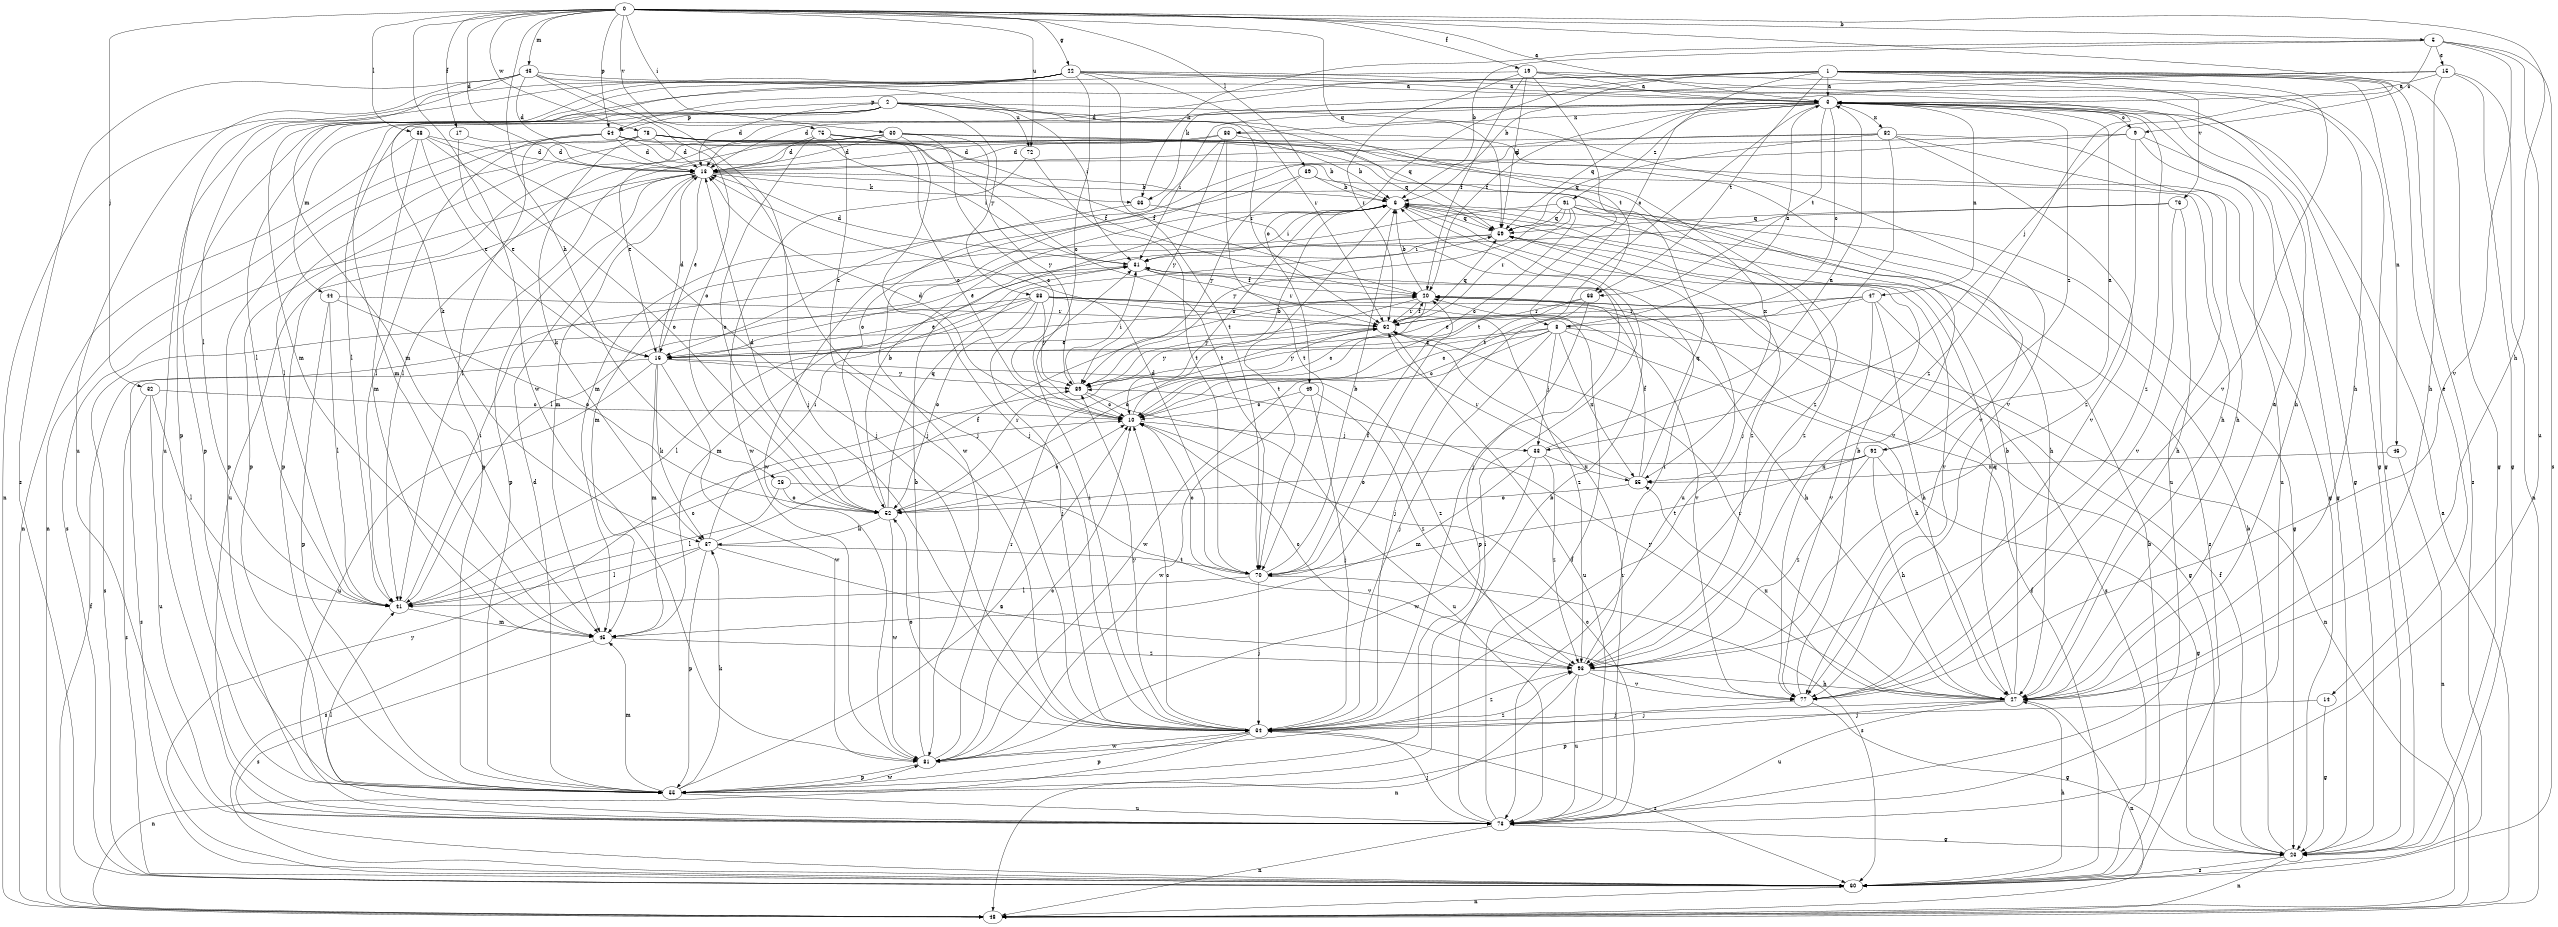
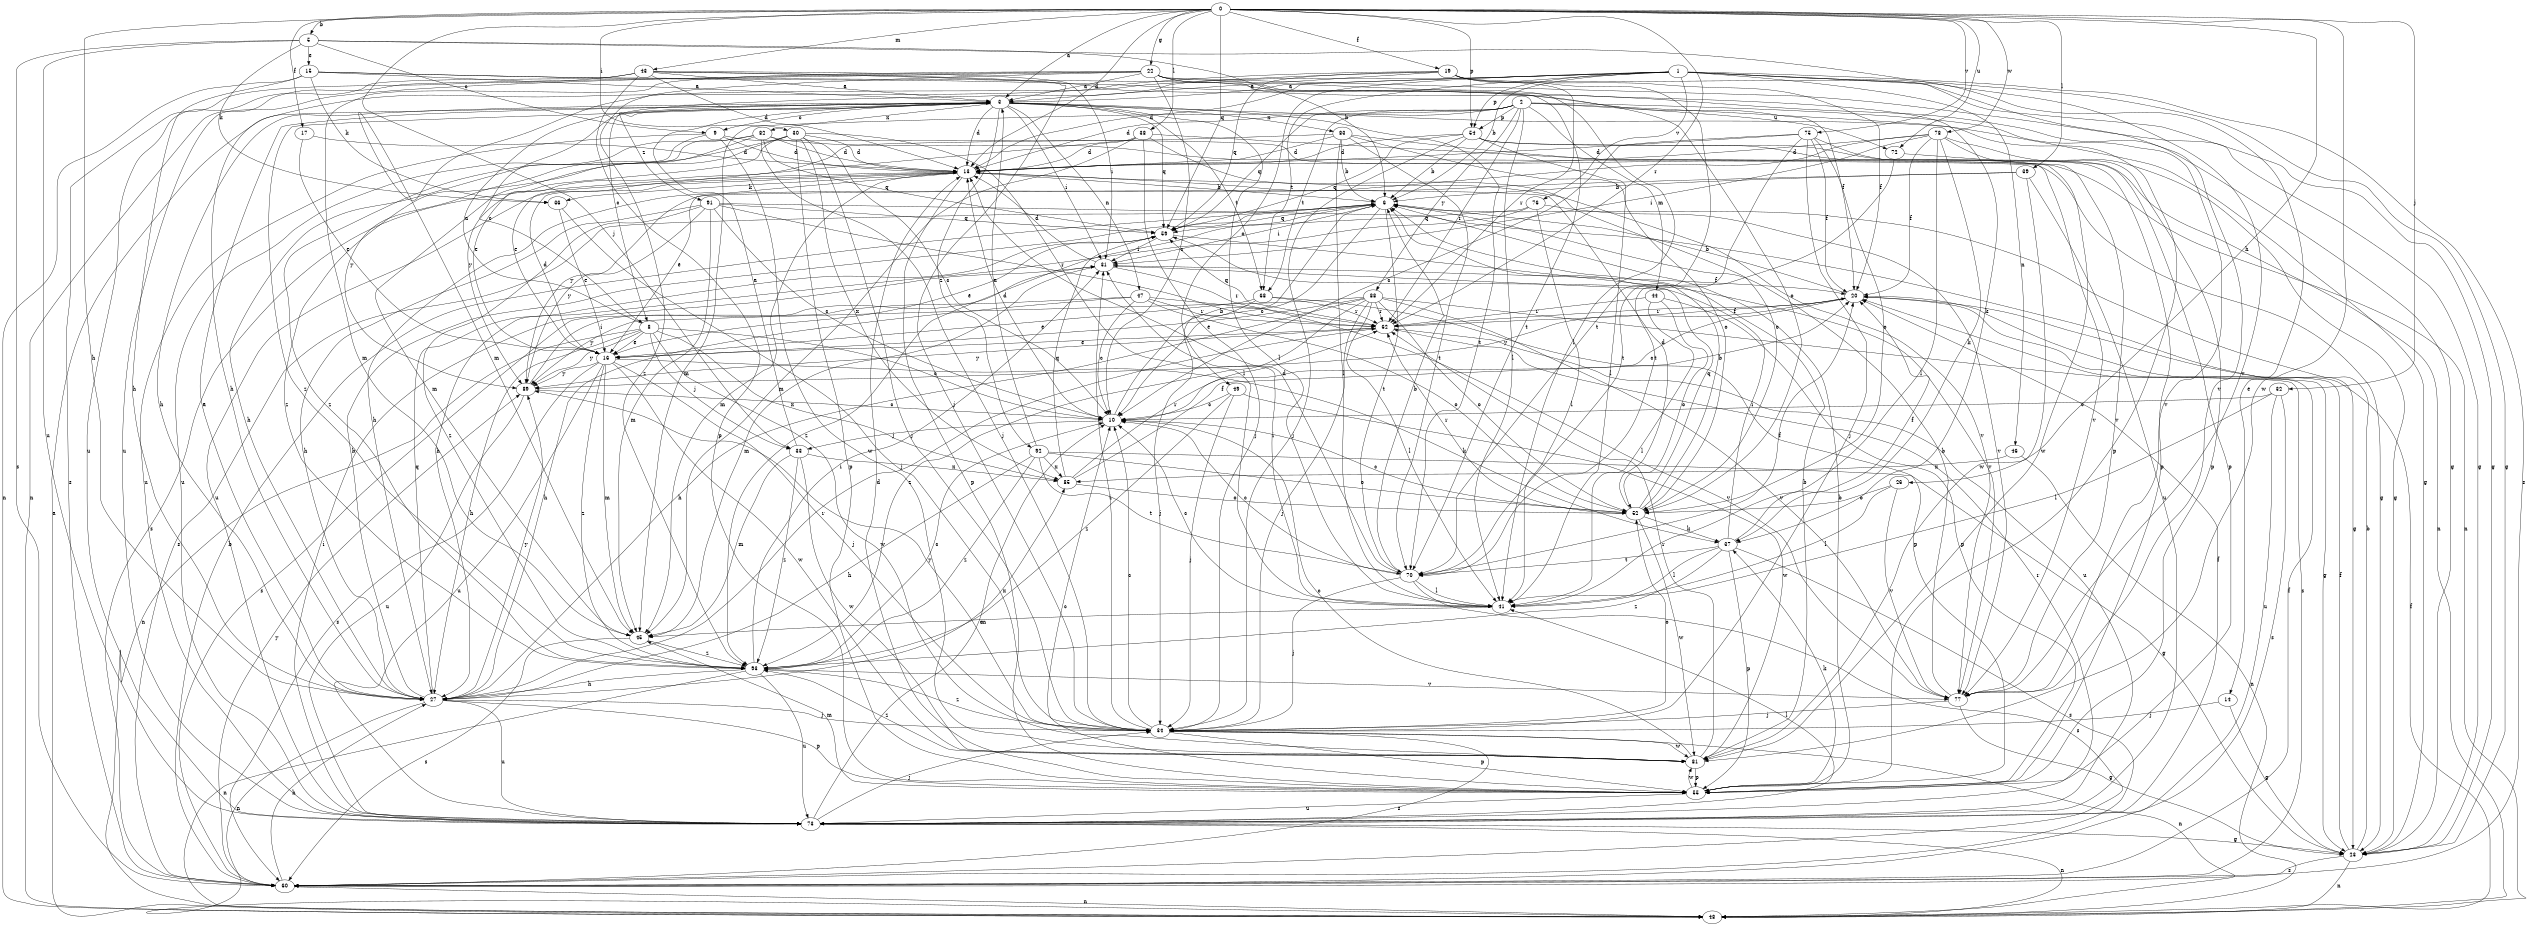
edge "22" -> "62": now "0" -> "62"
edge "8" -> "34": now "16" -> "34"
